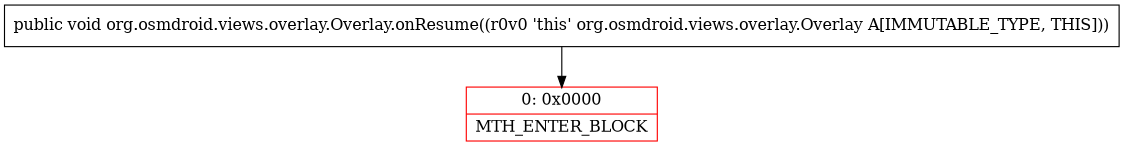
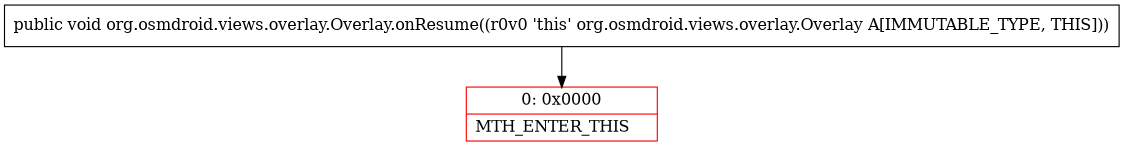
node "0: 0x0000": text "MTH_ENTER_BLOCK" -> "MTH_ENTER_THIS"
